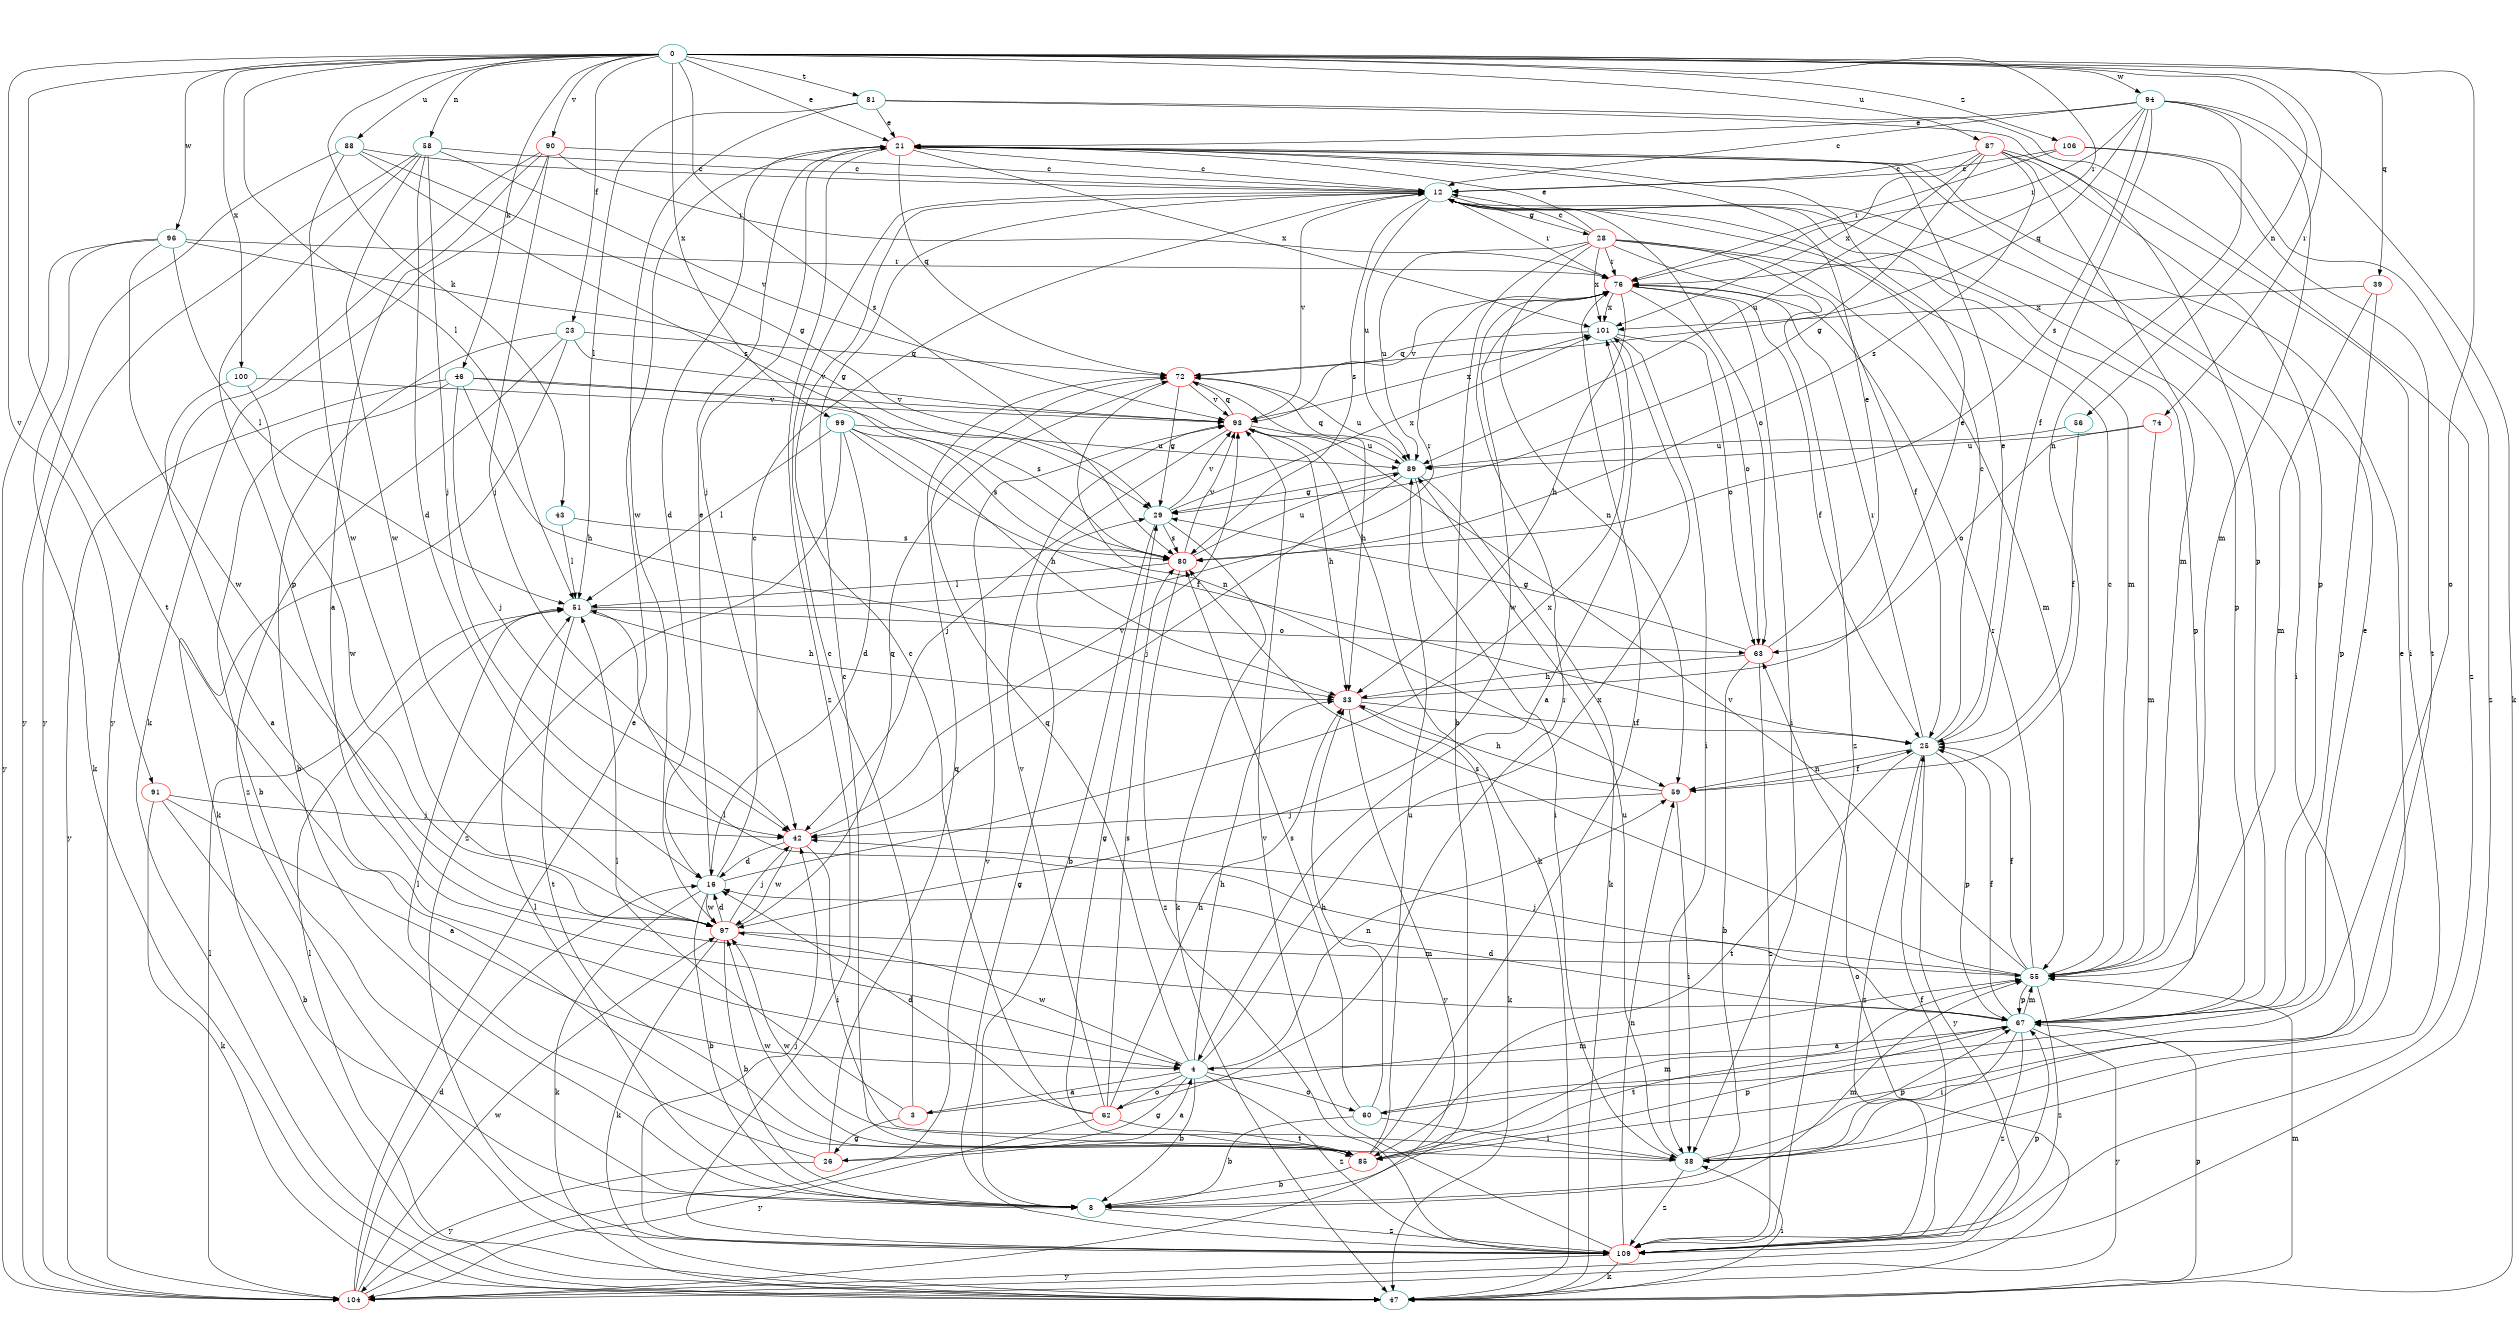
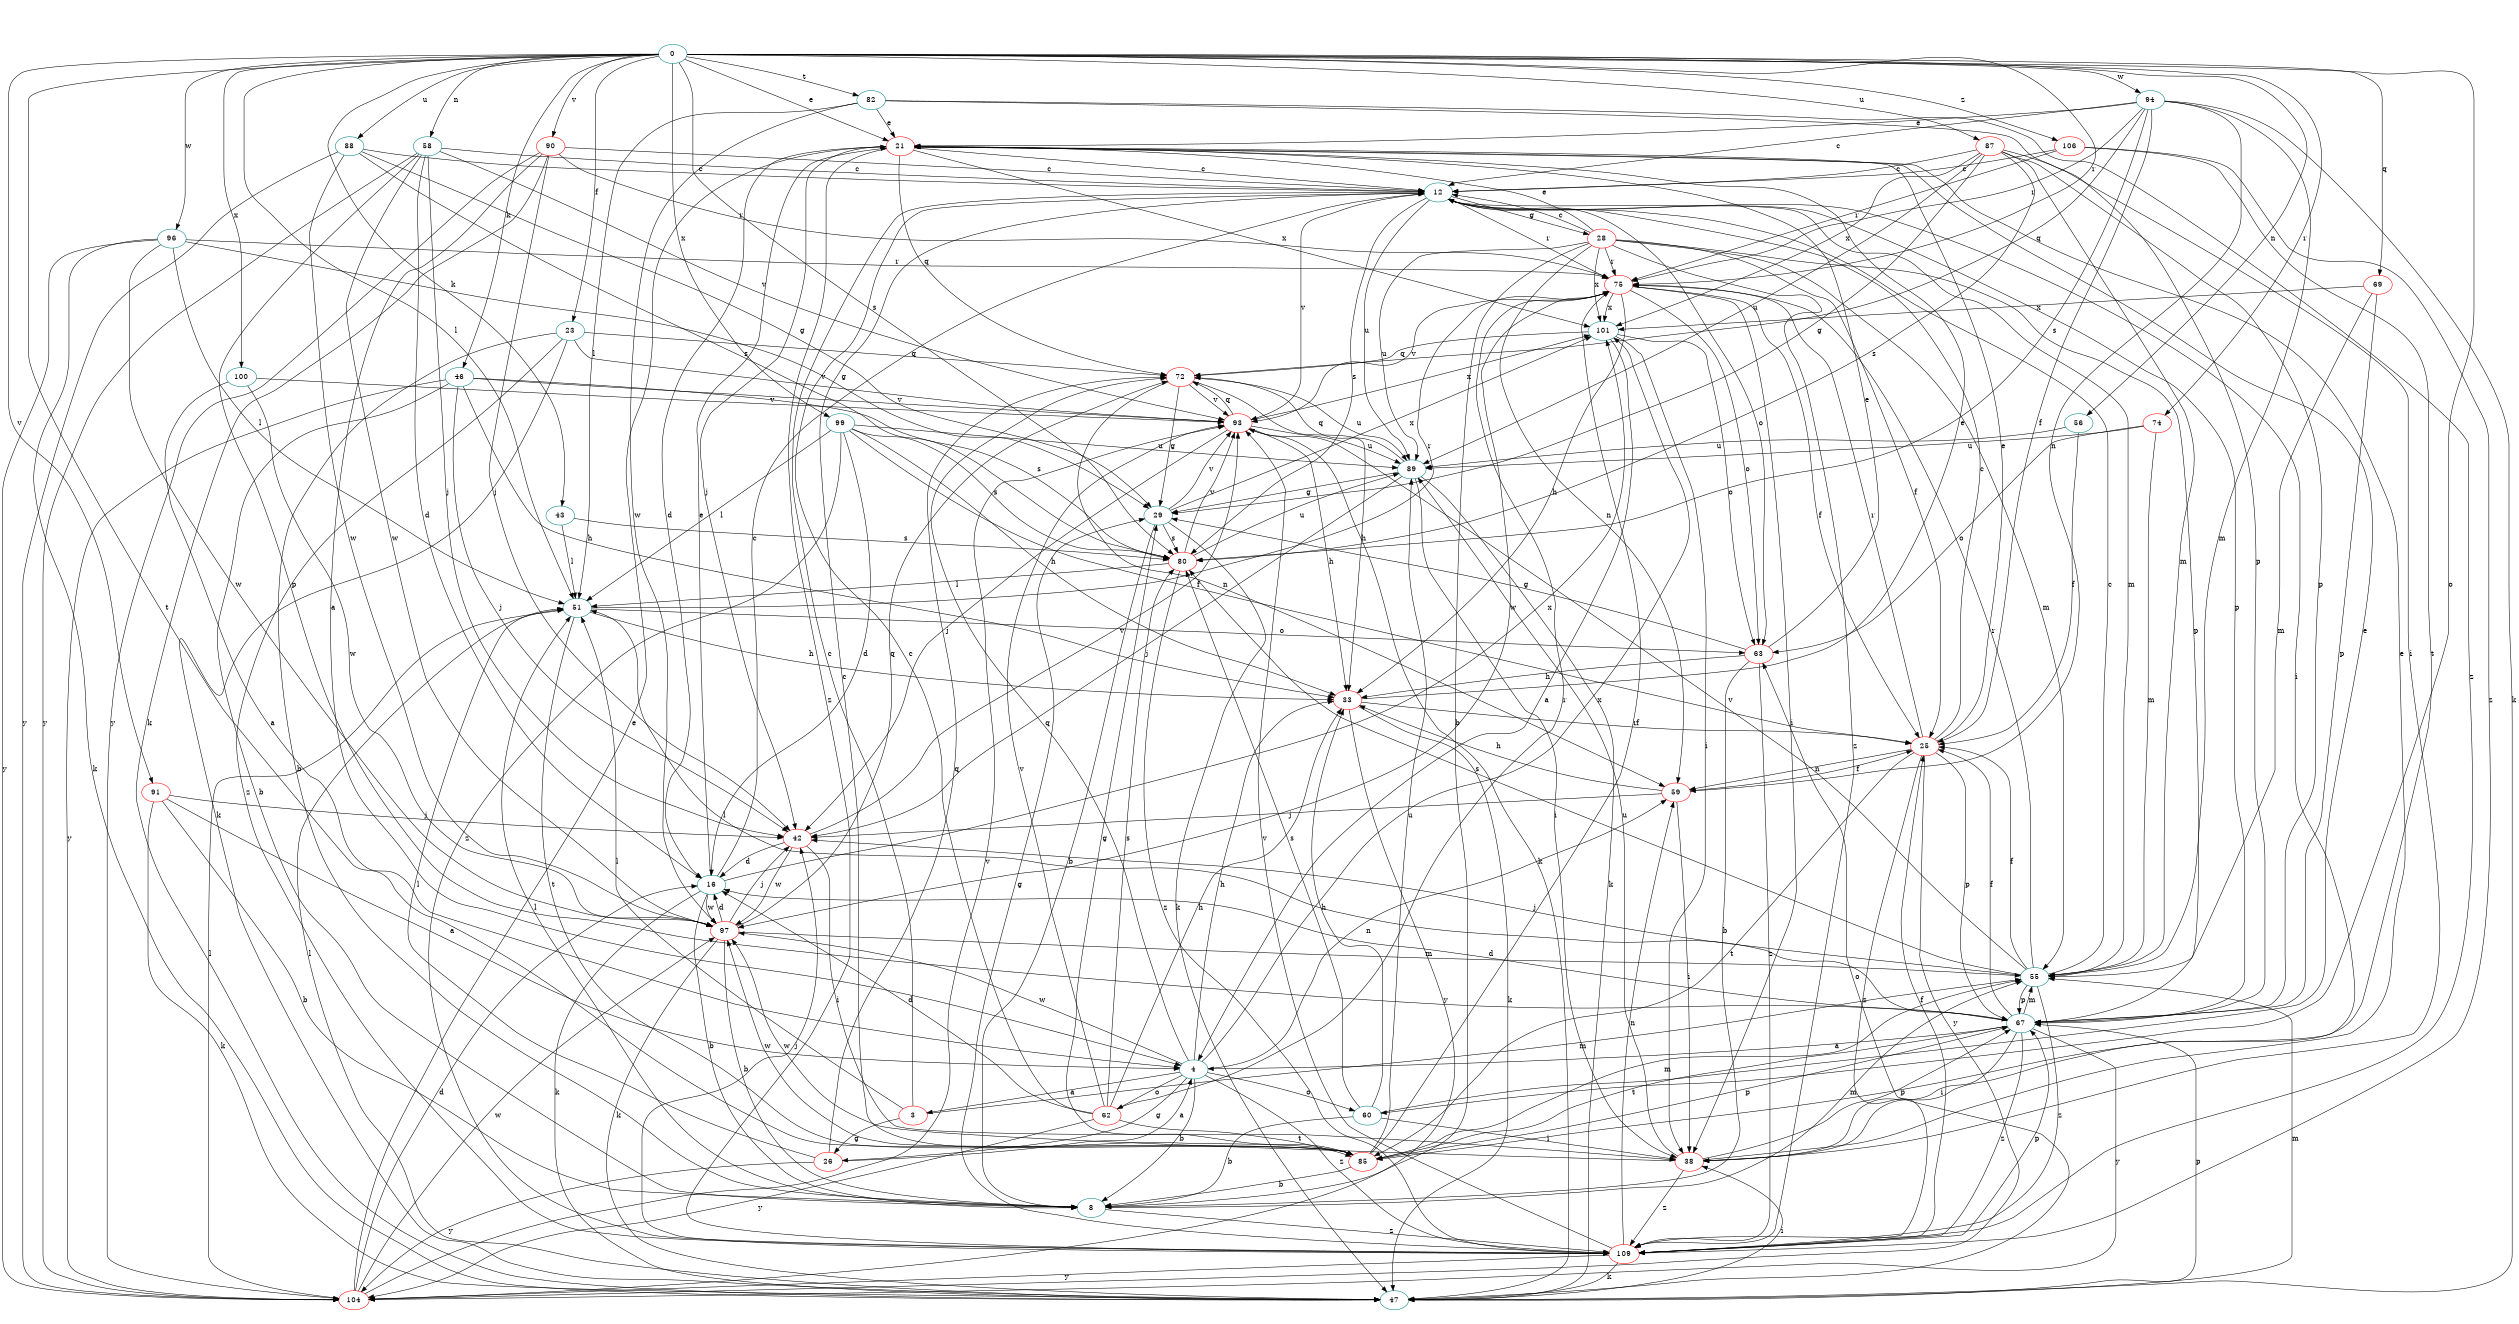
node "81": label "81" -> "82"
node "76": label "76" -> "75"
node "39": label "39" -> "69"
node "25": color teal -> red
node "38": color teal -> red
